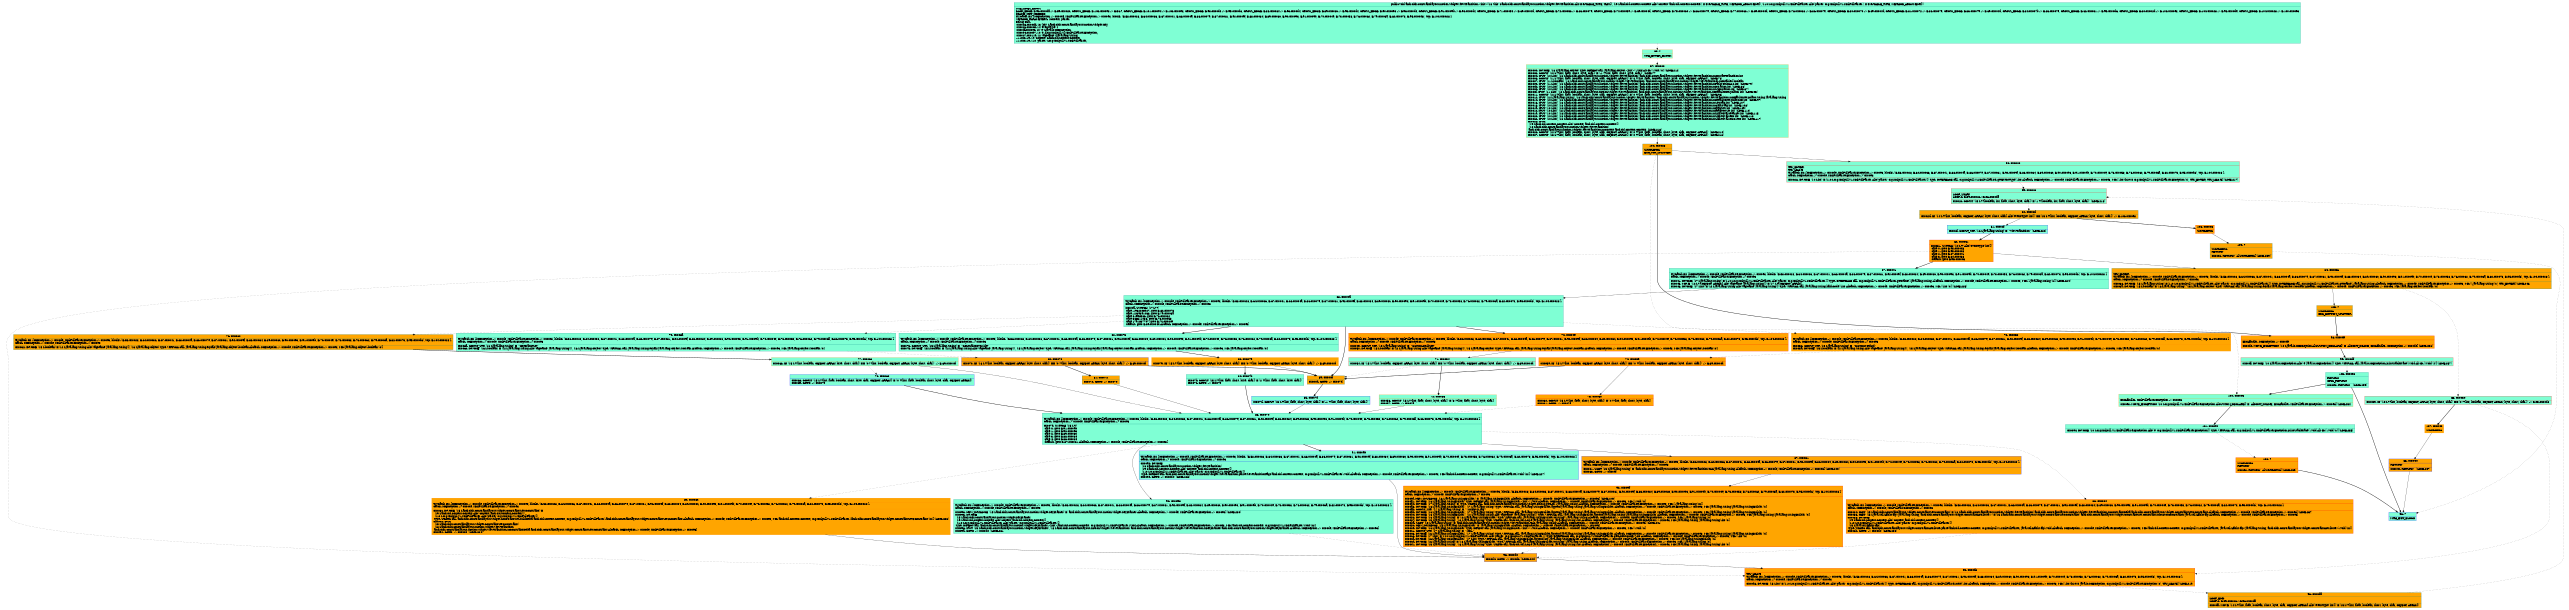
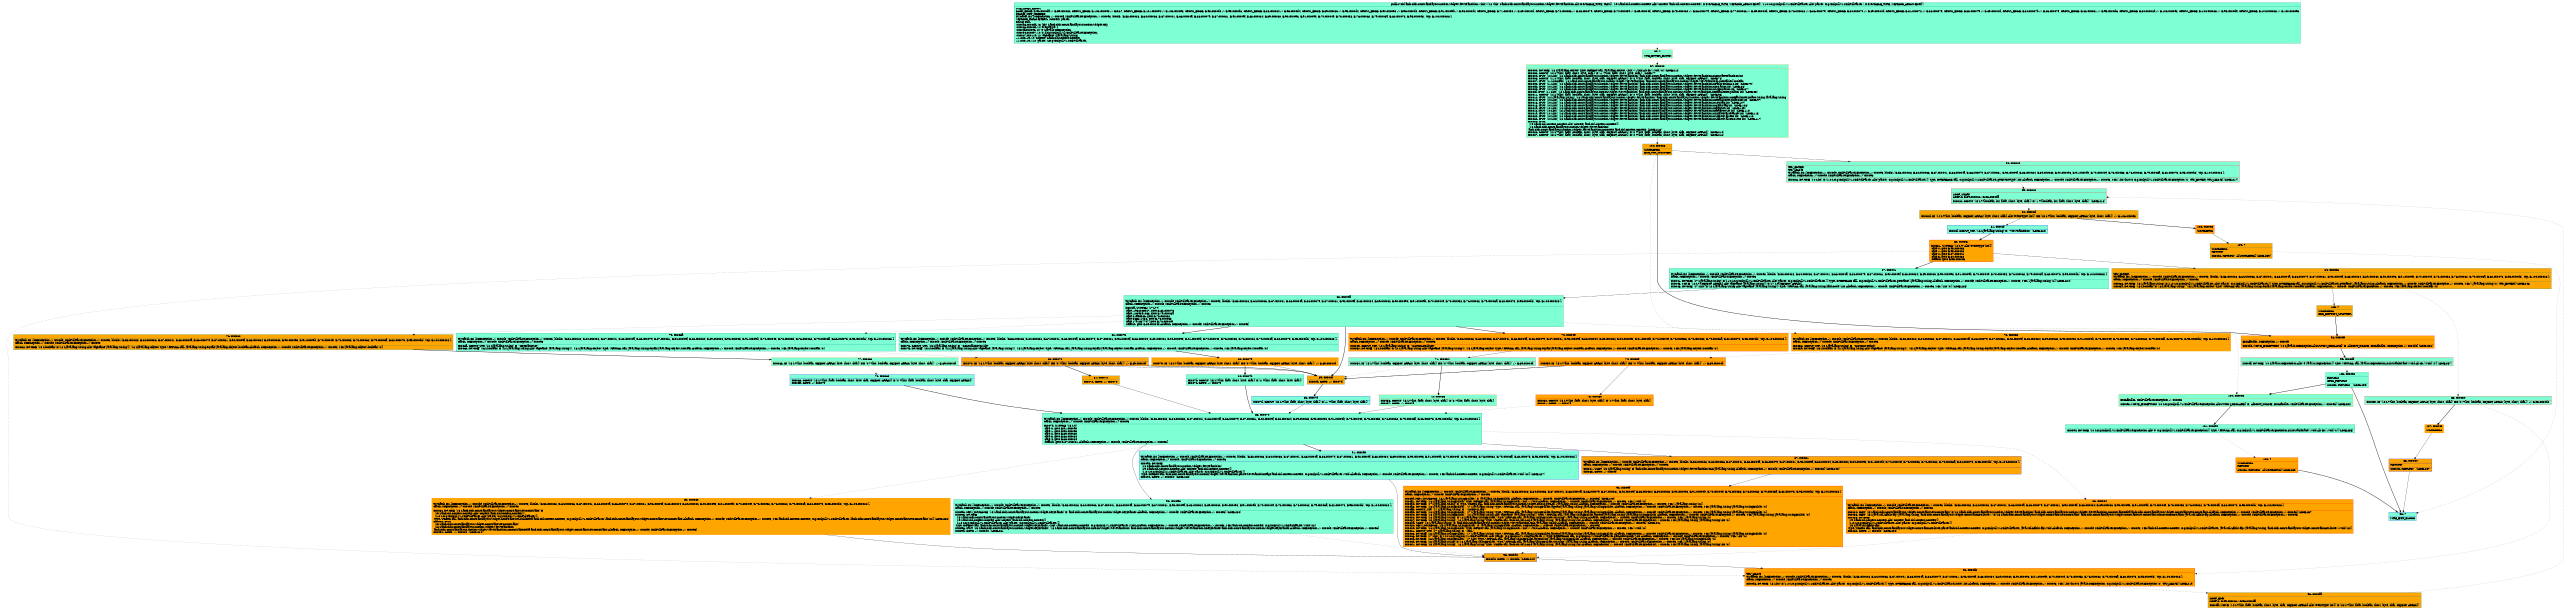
edge "77: 0x0066" -> "86: 0x007e": now "77: 0x0066" -> "69: 0x004d"
